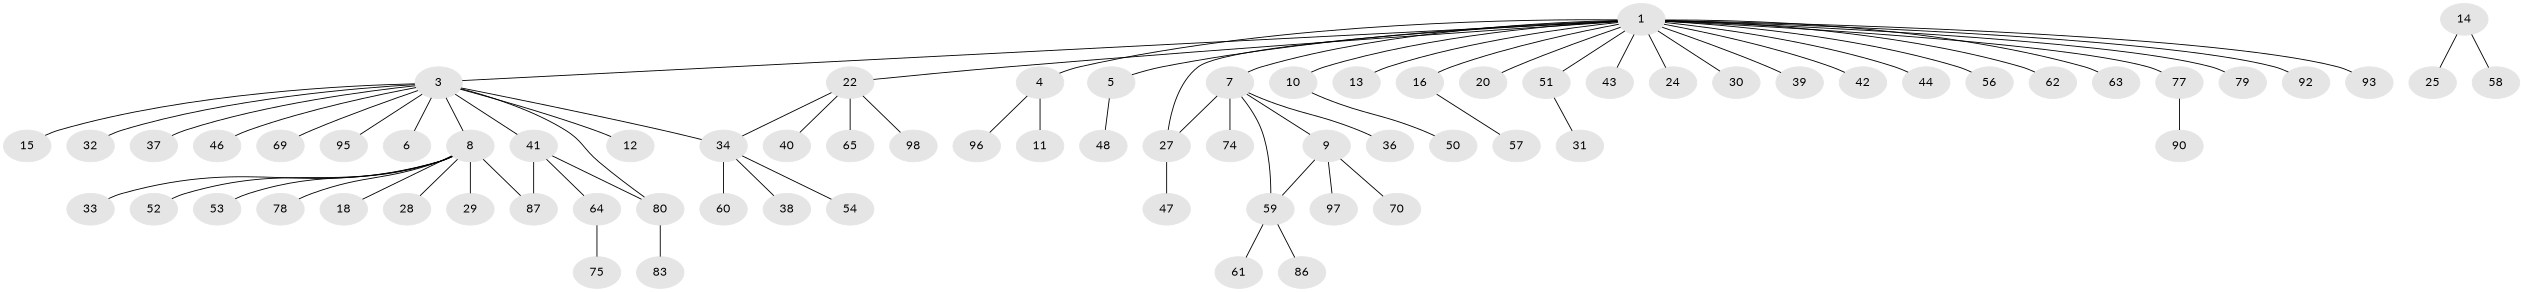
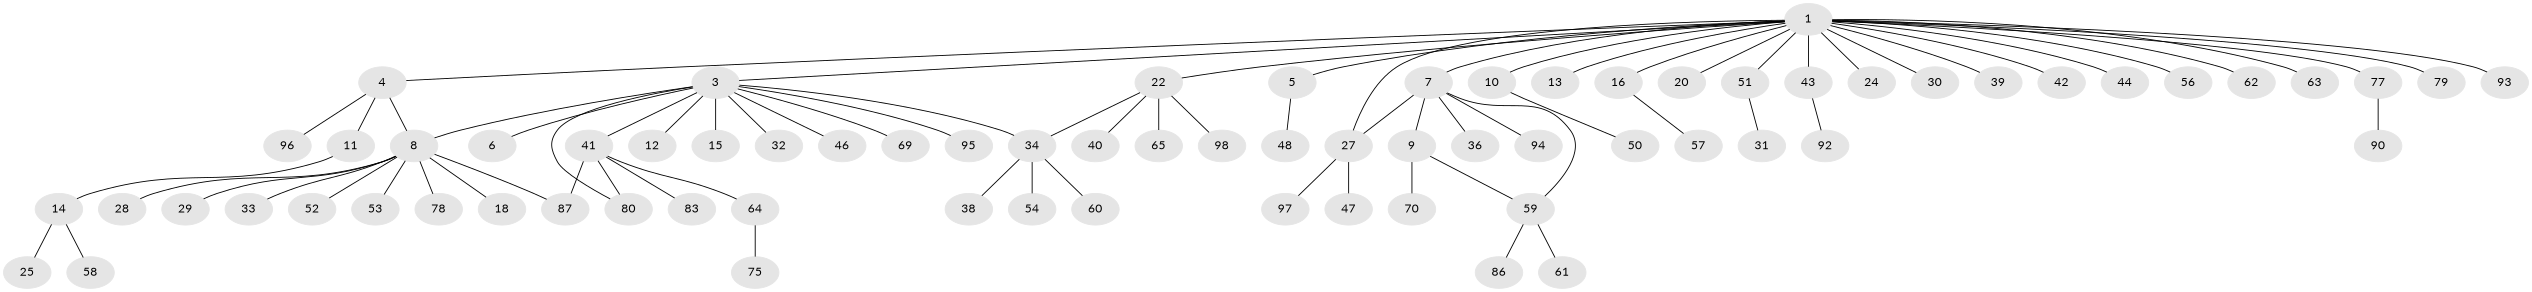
edge "1" -- "92": now "43" -- "92"
edge "4" -- "8": added
node "37": removed
node "74": label "74" -> "94"
edge "11" -- "14": added
edge "9" -- "97": now "27" -- "97"
edge "80" -- "83": now "41" -- "83"
